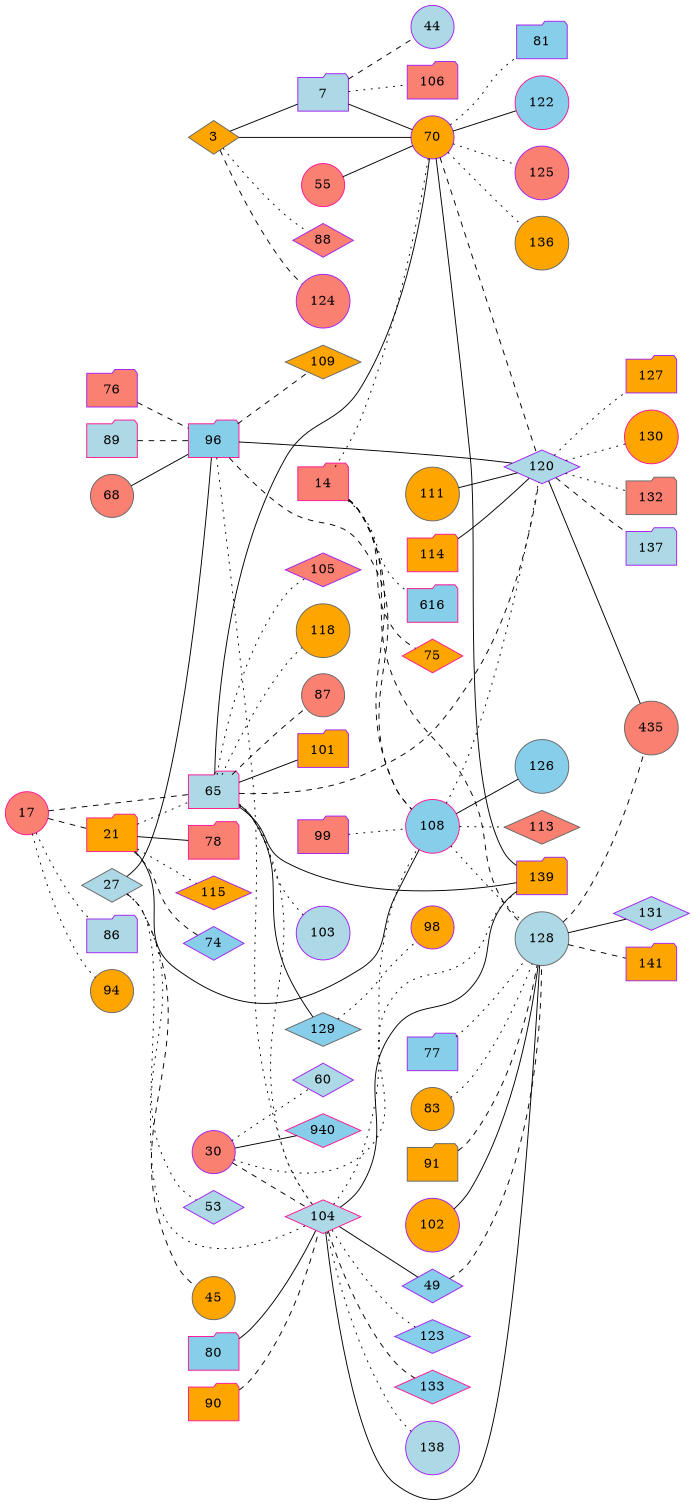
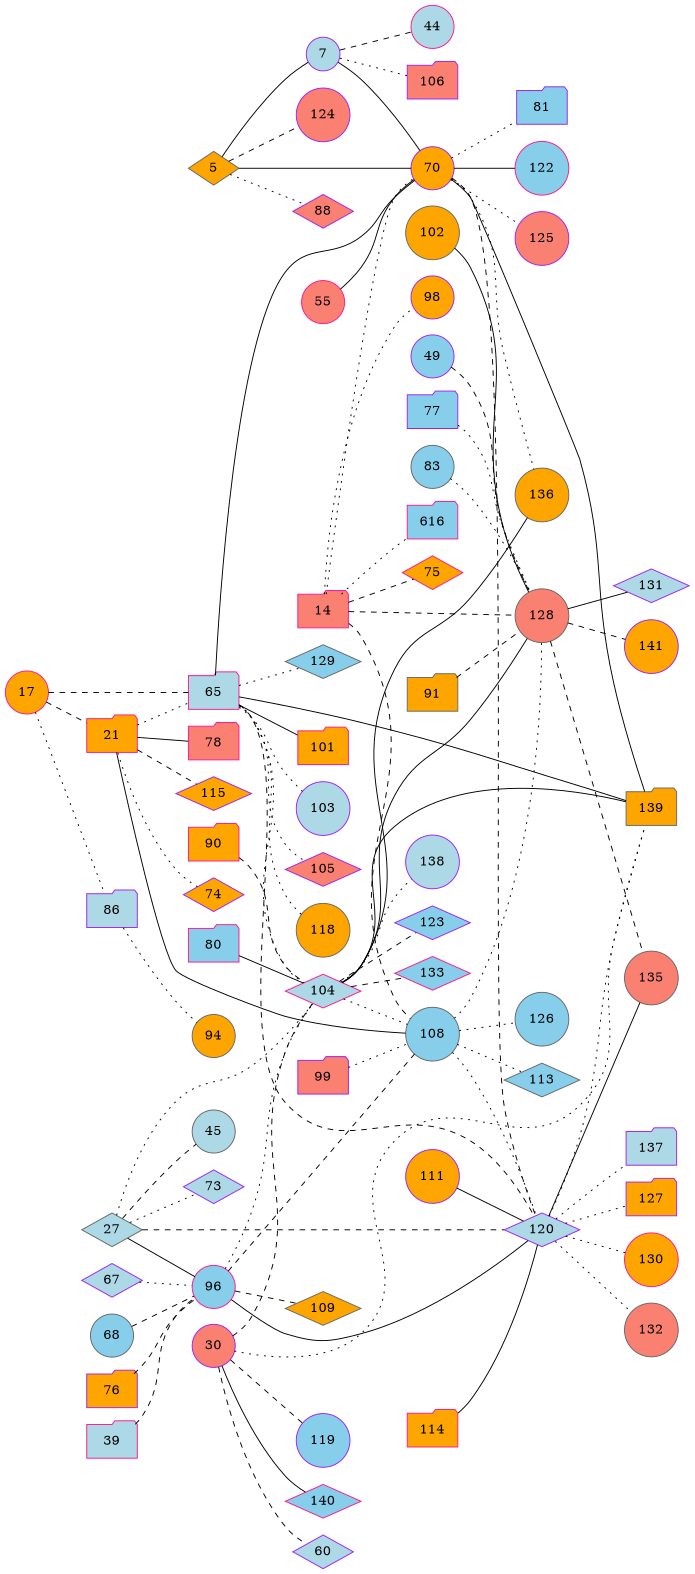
node "44": color purple -> deeppink
node "7": shape folder -> circle
node "3": label "3" -> "5"
node "76": fillcolor salmon -> orange
node "89": label "89" -> "39"
node "96": shape folder -> circle
edge "96" -- "68": style solid -> dashed
node "111": color gray40 -> purple
node "68": fillcolor salmon -> skyblue
node "132": shape folder -> circle
edge "120" -- "137": style dashed -> dotted
node "87": removed
node "435": label "435" -> "135"
node "101": color purple -> deeppink
edge "126" -- "108": style solid -> dotted
node "17": fillcolor salmon -> orange
node "108": color deeppink -> gray40
node "113": fillcolor salmon -> skyblue
edge "21" -- "115": style dotted -> dashed
node "139": color purple -> gray40
edge "21" -- "74": style dashed -> dotted
edge "17" -- "94": now "86" -- "94"
edge "65" -- "129": style solid -> dotted
node "128": fillcolor lightblue -> salmon
node "74": fillcolor skyblue -> orange
node "141": shape folder -> circle
edge "98" -- "129": now "98" -- "14"
edge "139" -- "120": added
node "83": fillcolor orange -> skyblue
edge "60" -- "30": style dotted -> dashed
node "940": label "940" -> "140"
node "53": label "53" -> "73"
node "102": color purple -> gray40
edge "27" -- "120": added
edge "104" -- "49": now "104" -- "136"
node "67": added
edge "104" -- "123": style dotted -> dashed
node "49": shape diamond -> circle
node "45": fillcolor orange -> lightblue
node "119": added
